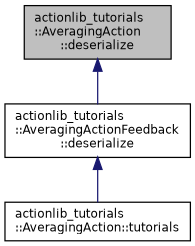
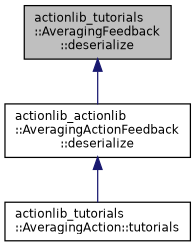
node "actionlib_tutorials ::AveragingAction ::deserialize": label "actionlib_tutorials ::AveragingAction ::deserialize" -> "actionlib_tutorials ::AveragingFeedback ::deserialize"
node "actionlib_tutorials ::AveragingActionFeedback ::deserialize": label "actionlib_tutorials ::AveragingActionFeedback ::deserialize" -> "actionlib_actionlib ::AveragingActionFeedback ::deserialize"
